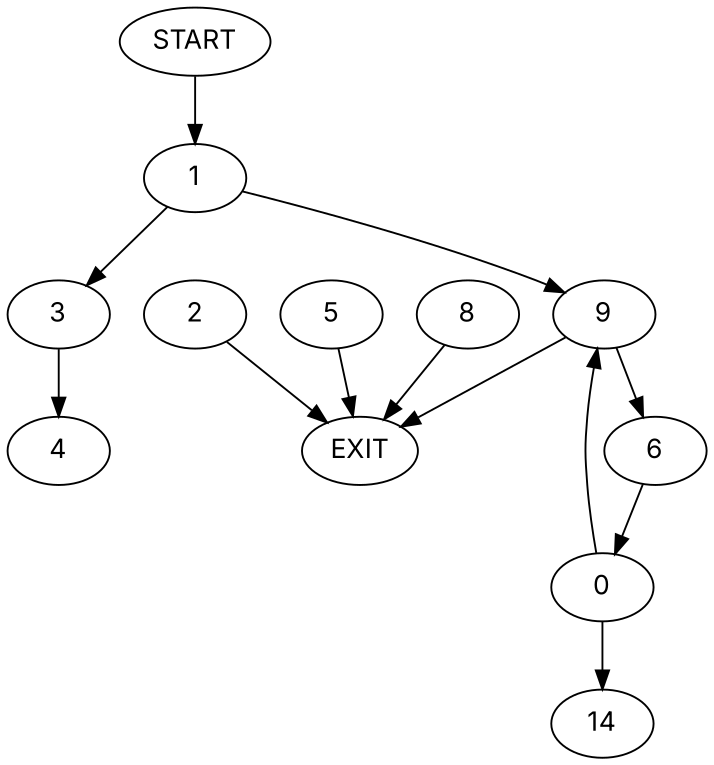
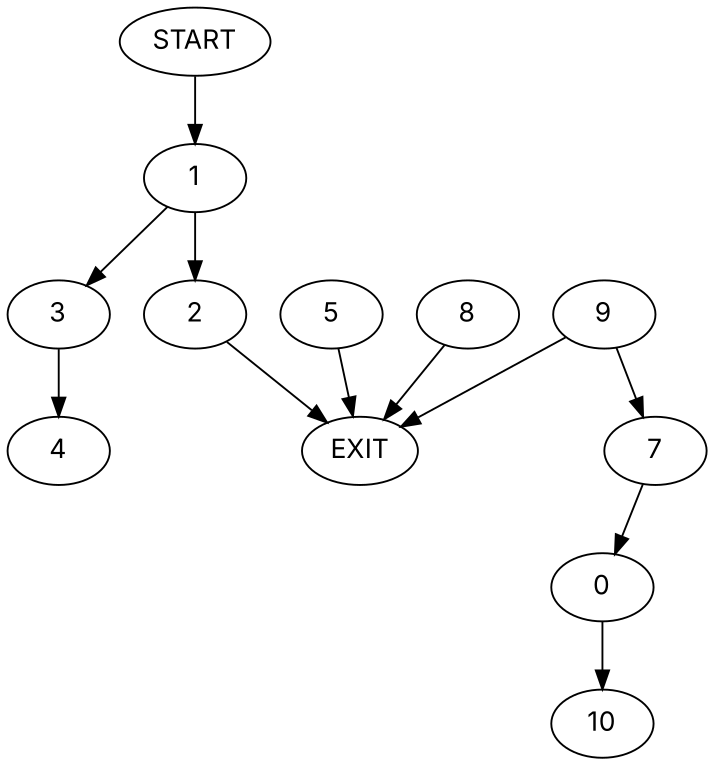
edge "1" -> "9": now "1" -> "2"
node "6": label "6" -> "7"
edge "0" -> "9": removed
node "14": label "14" -> "10"
